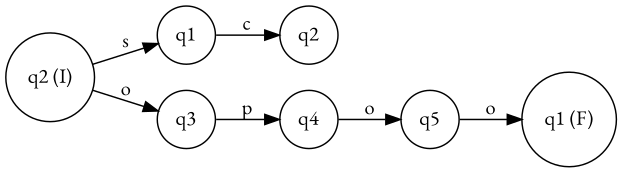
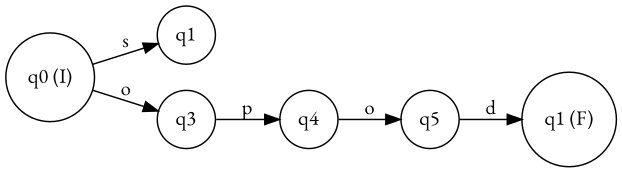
node "q2": removed
node "q2 (I)": label "q2 (I)" -> "q0 (I)"
edge "q5" -> "q1 (F)": label "o" -> "d"
